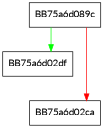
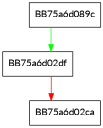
edge "BB75a6d089c" -> "BB75a6d02ca": now "BB75a6d02df" -> "BB75a6d02ca"
